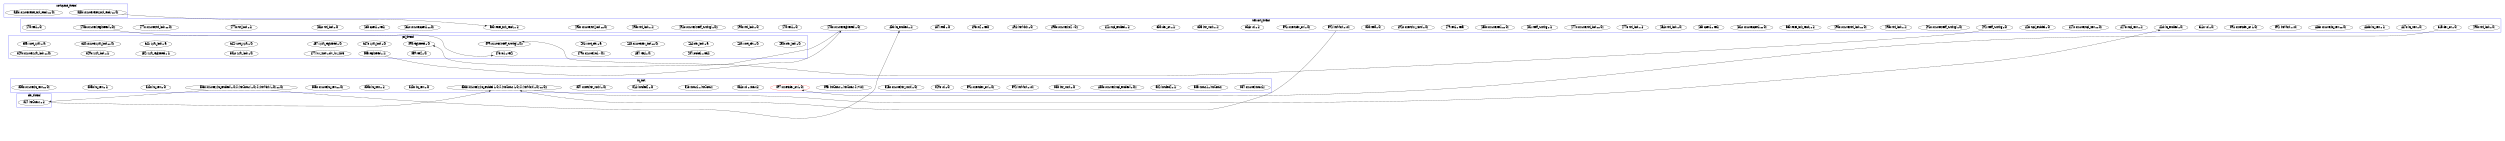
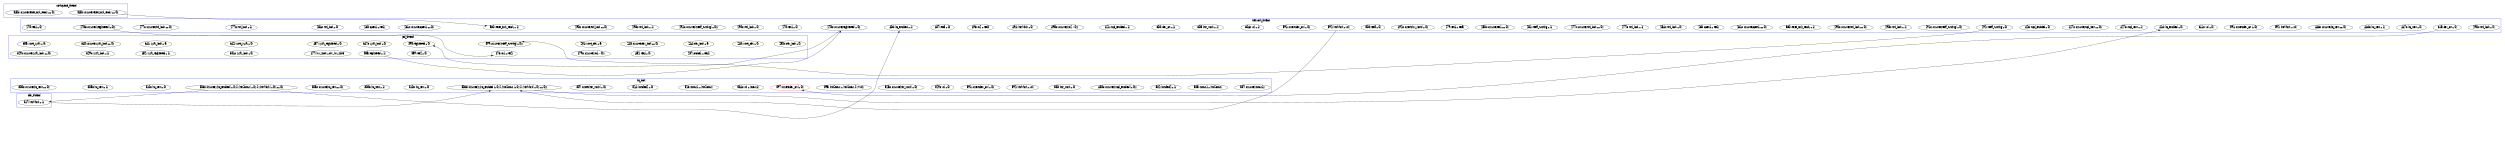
node "487: ret4 = 0;": label "487: ret4 = 0;" -> "482: ret4 = 0;"
node "317: IntrStatus = 1;": label "317: IntrStatus = 1;" -> "317: IntrMask = 1;"
